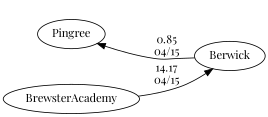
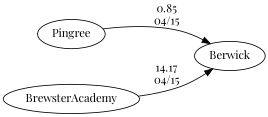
edge "Berwick" -> "Pingree": reversed
